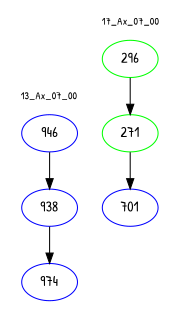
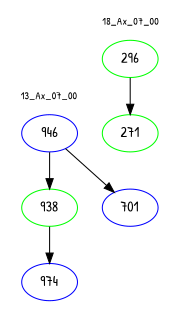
cluster "17_Ax_07_00": label "17_Ax_07_00" -> "18_Ax_07_00"
edge "271" -> "701": now "946" -> "701"
node "938": color blue -> green
